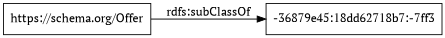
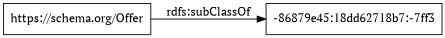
node "-36879e45:18dd62718b7:-7ff3": label "-36879e45:18dd62718b7:-7ff3" -> "-86879e45:18dd62718b7:-7ff3"
